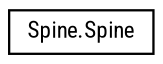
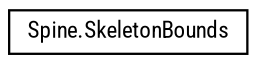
node "Spine.Spine": label "Spine.Spine" -> "Spine.SkeletonBounds"
